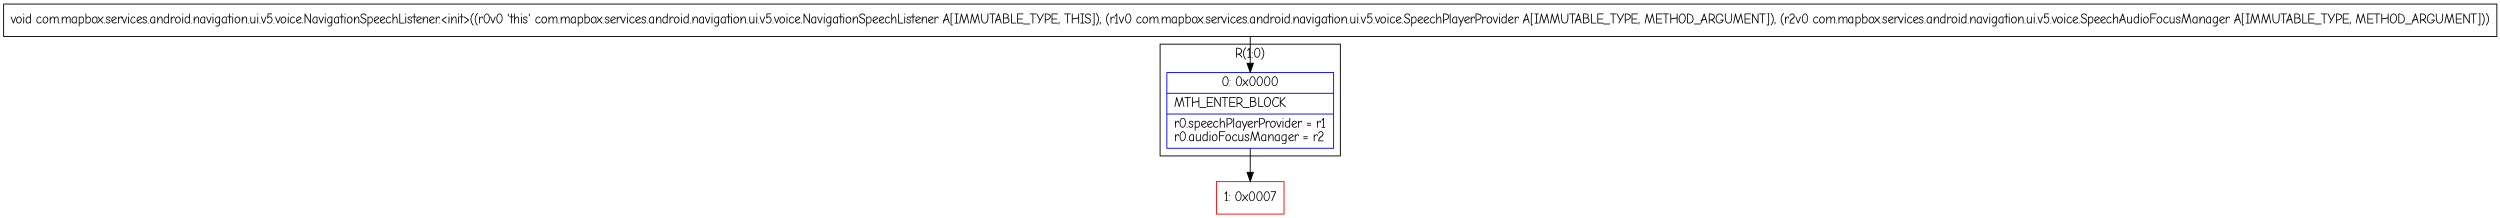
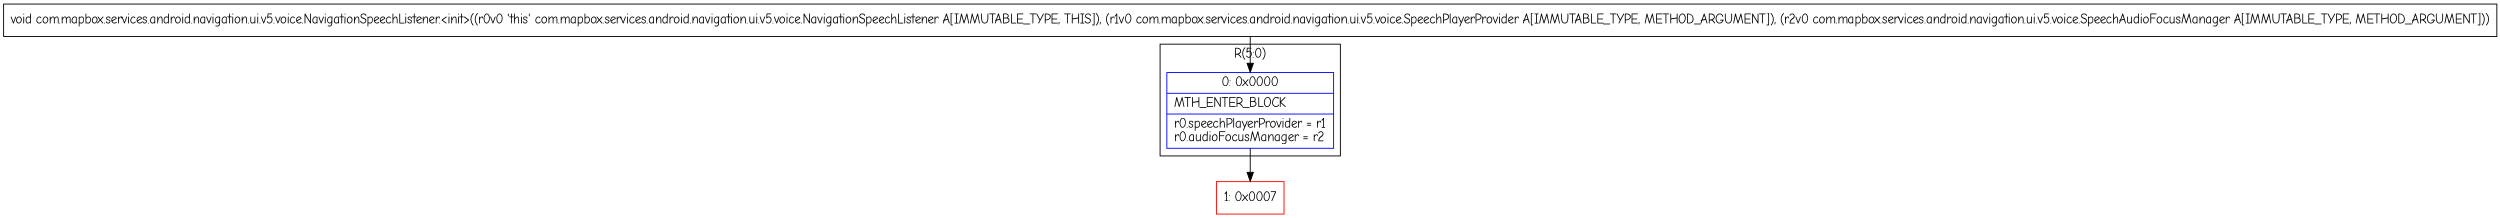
cluster "R(1:0)": label "R(1:0)" -> "R(5:0)"
